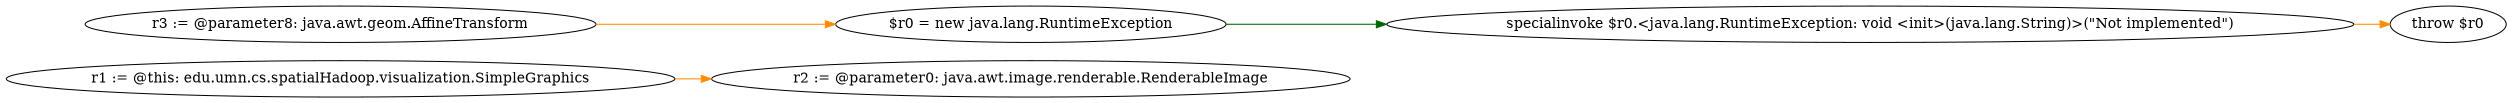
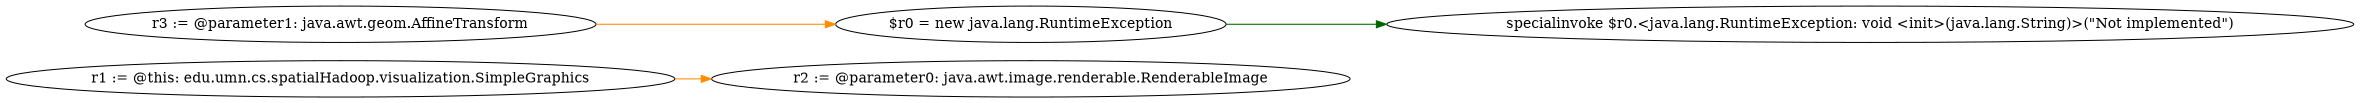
node "r3 := @parameter8: java.awt.geom.AffineTransform": label "r3 := @parameter8: java.awt.geom.AffineTransform" -> "r3 := @parameter1: java.awt.geom.AffineTransform"
node "throw $r0": removed
